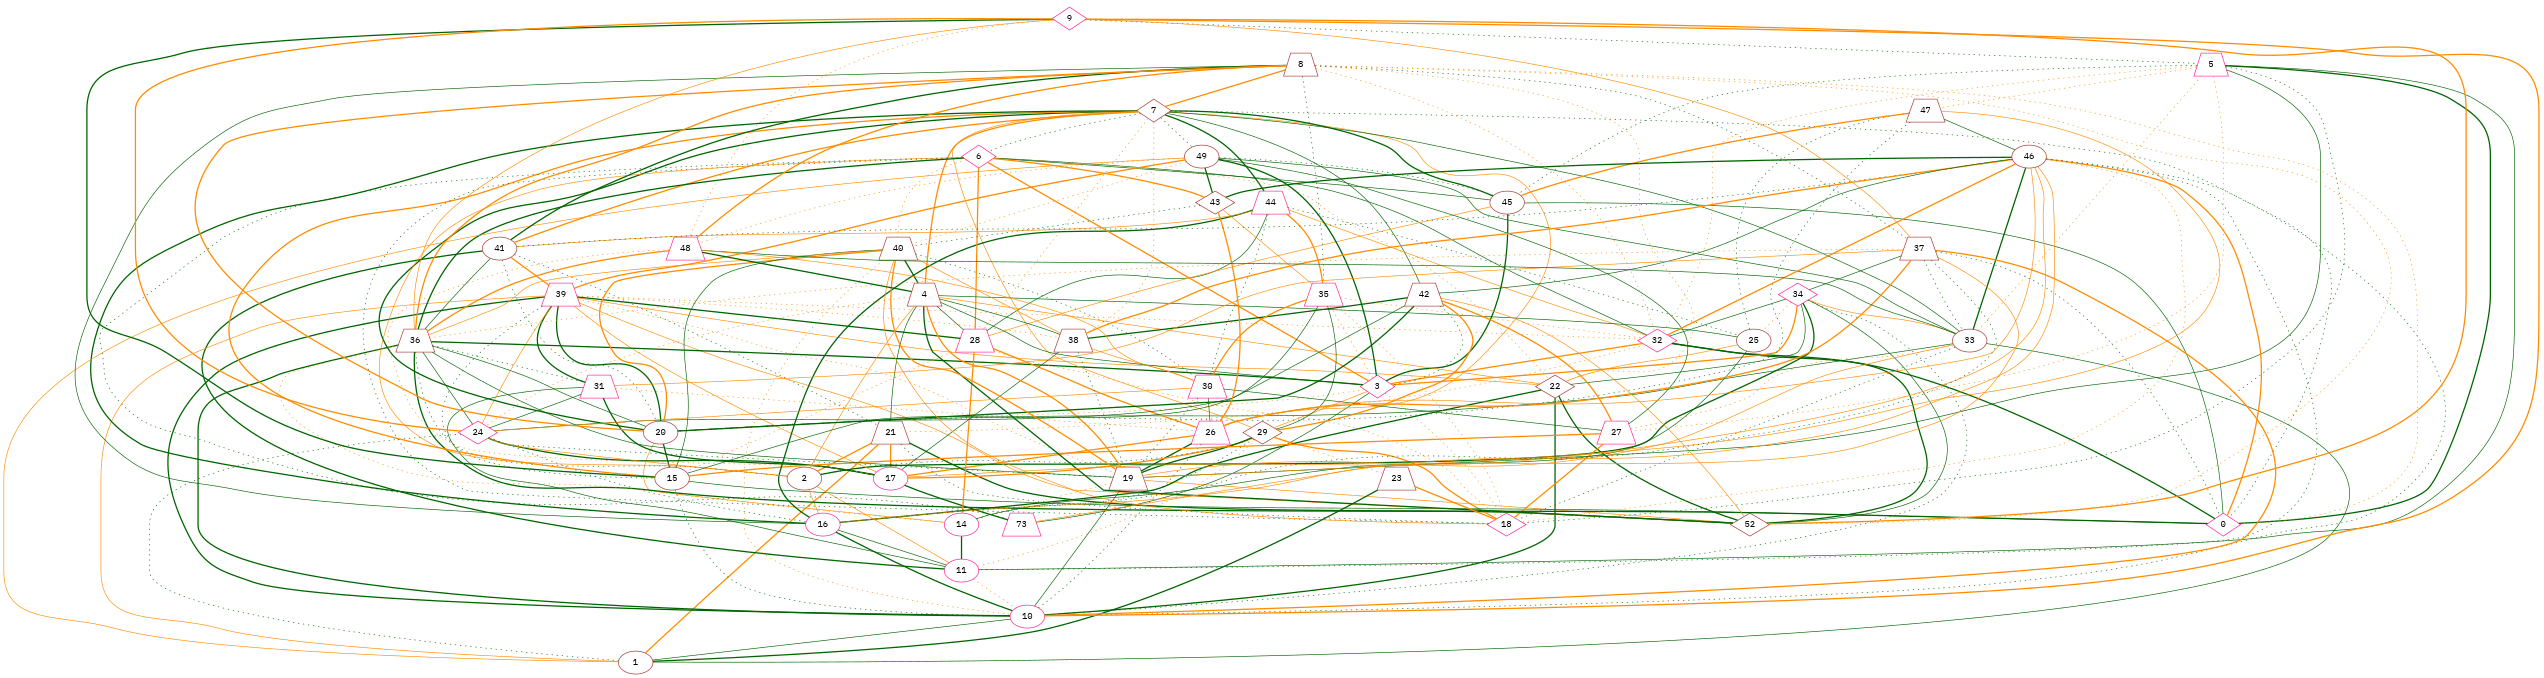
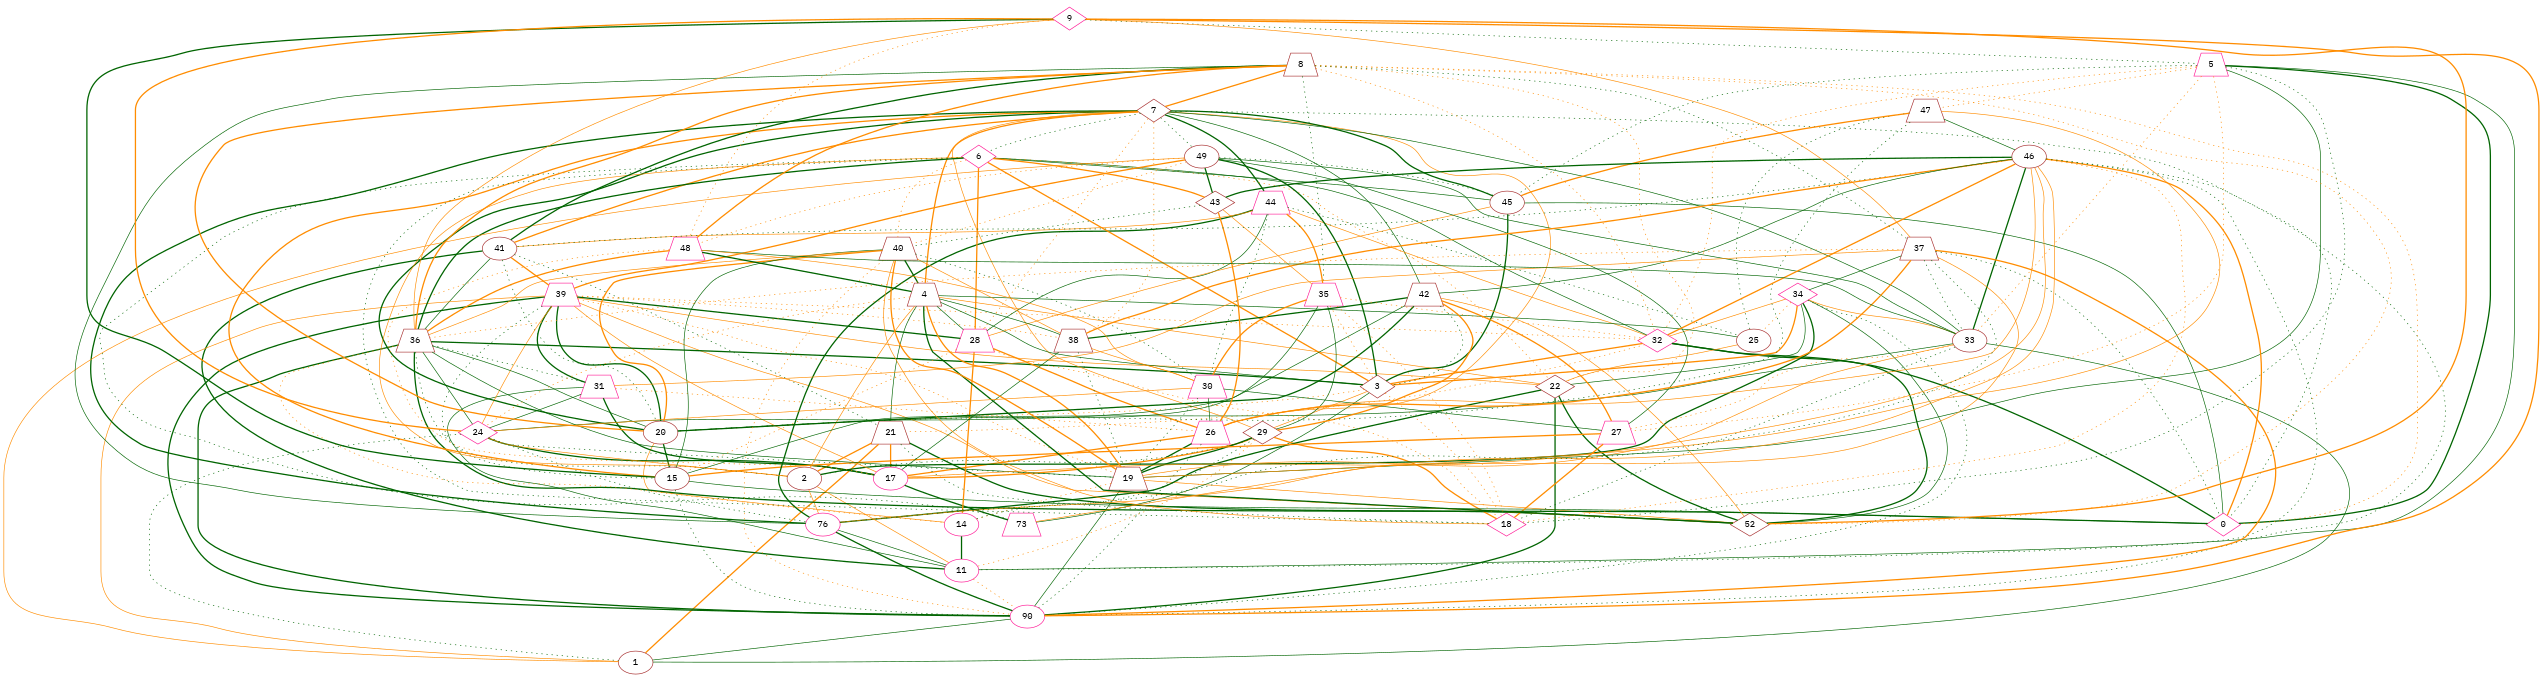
edge "34" -- "32": color darkgreen -> darkorange
node "3": color deeppink -> brown
edge "25" -- "14": removed
node "23": removed
node "16": label "16" -> "76"
node "10": label "10" -> "90"
